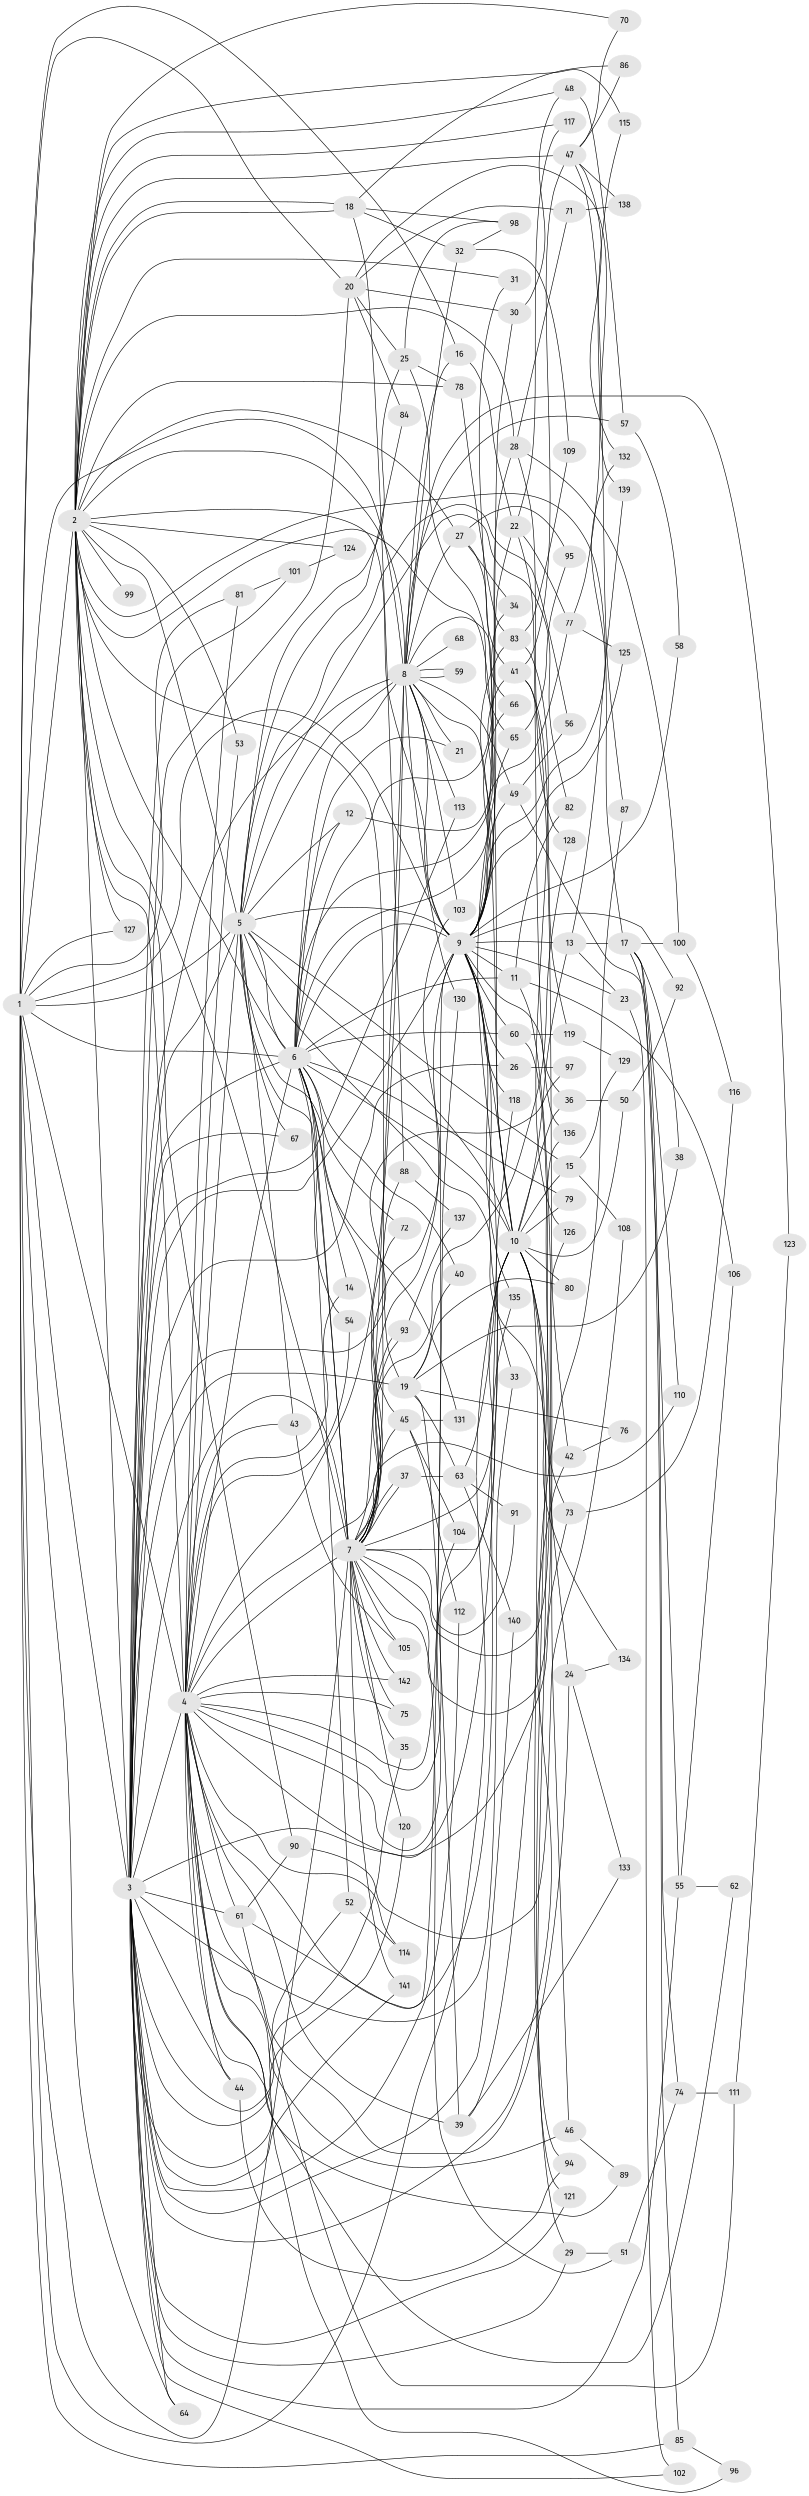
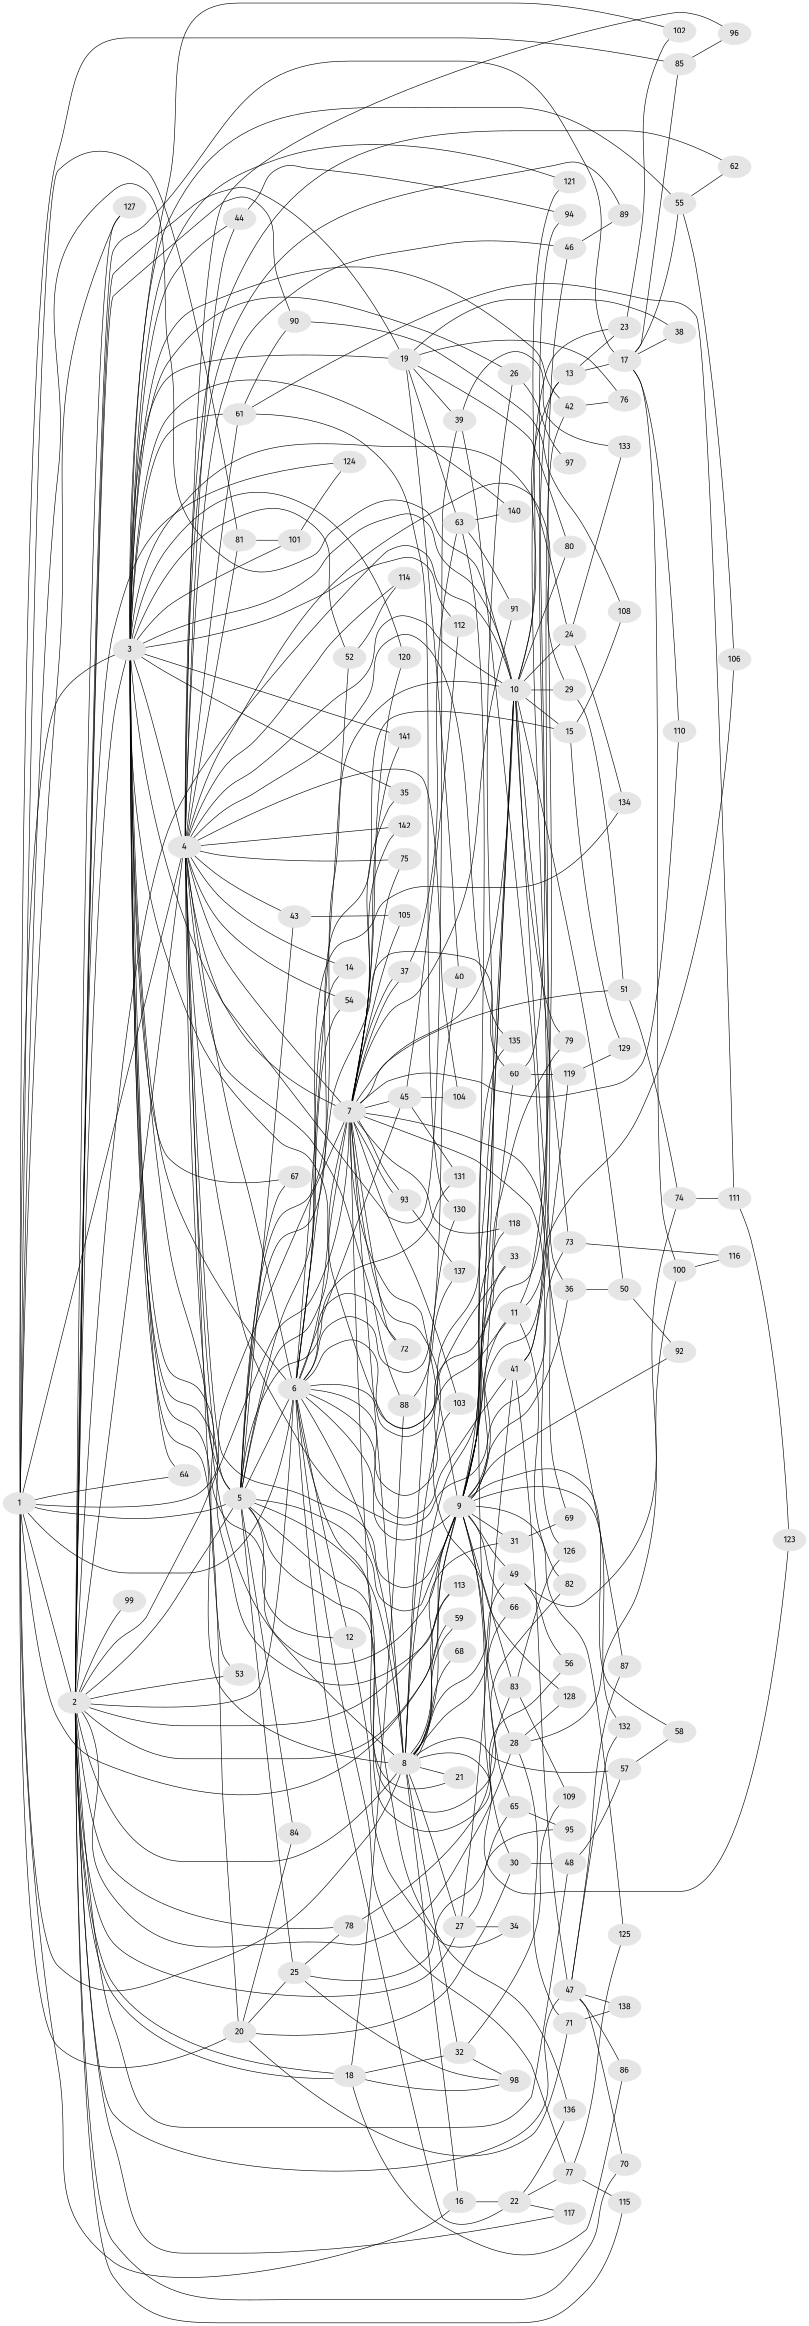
node "139": removed
edge "97" -- "3": removed
node "69": added
